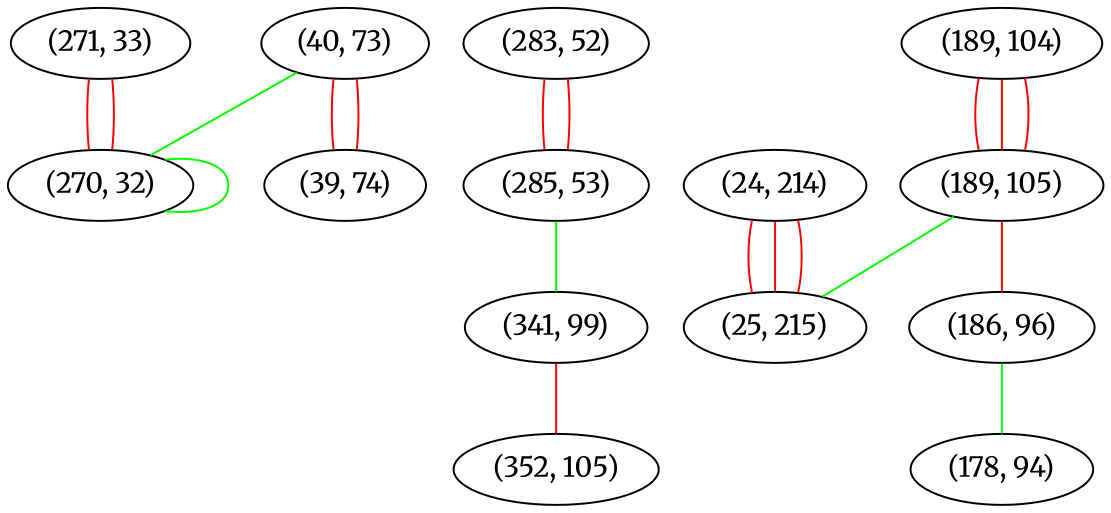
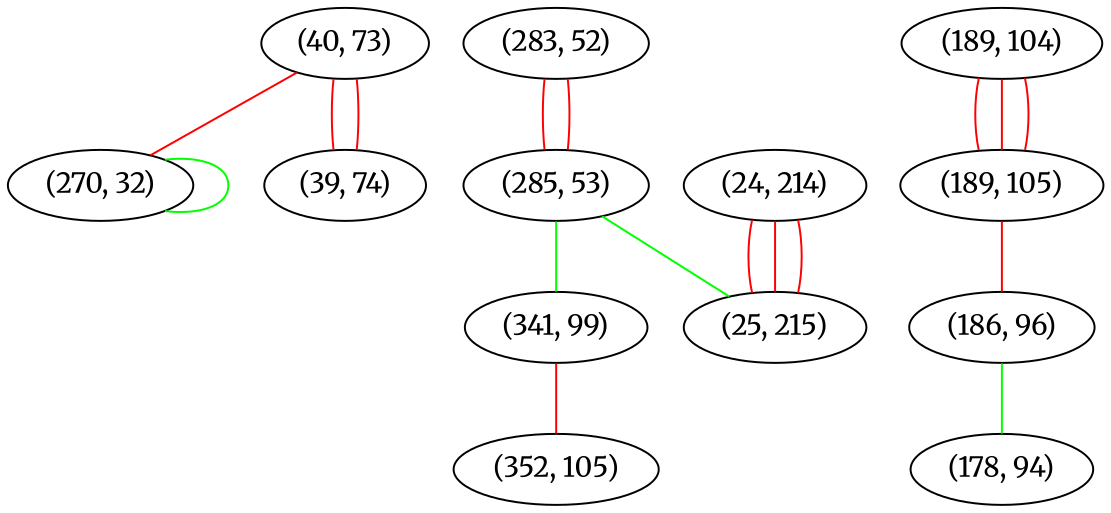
node "(271, 33)": removed
edge "(40, 73)" -- "(270, 32)": color green -> red
edge "(189, 105)" -- "(25, 215)": now "(285, 53)" -- "(25, 215)"
